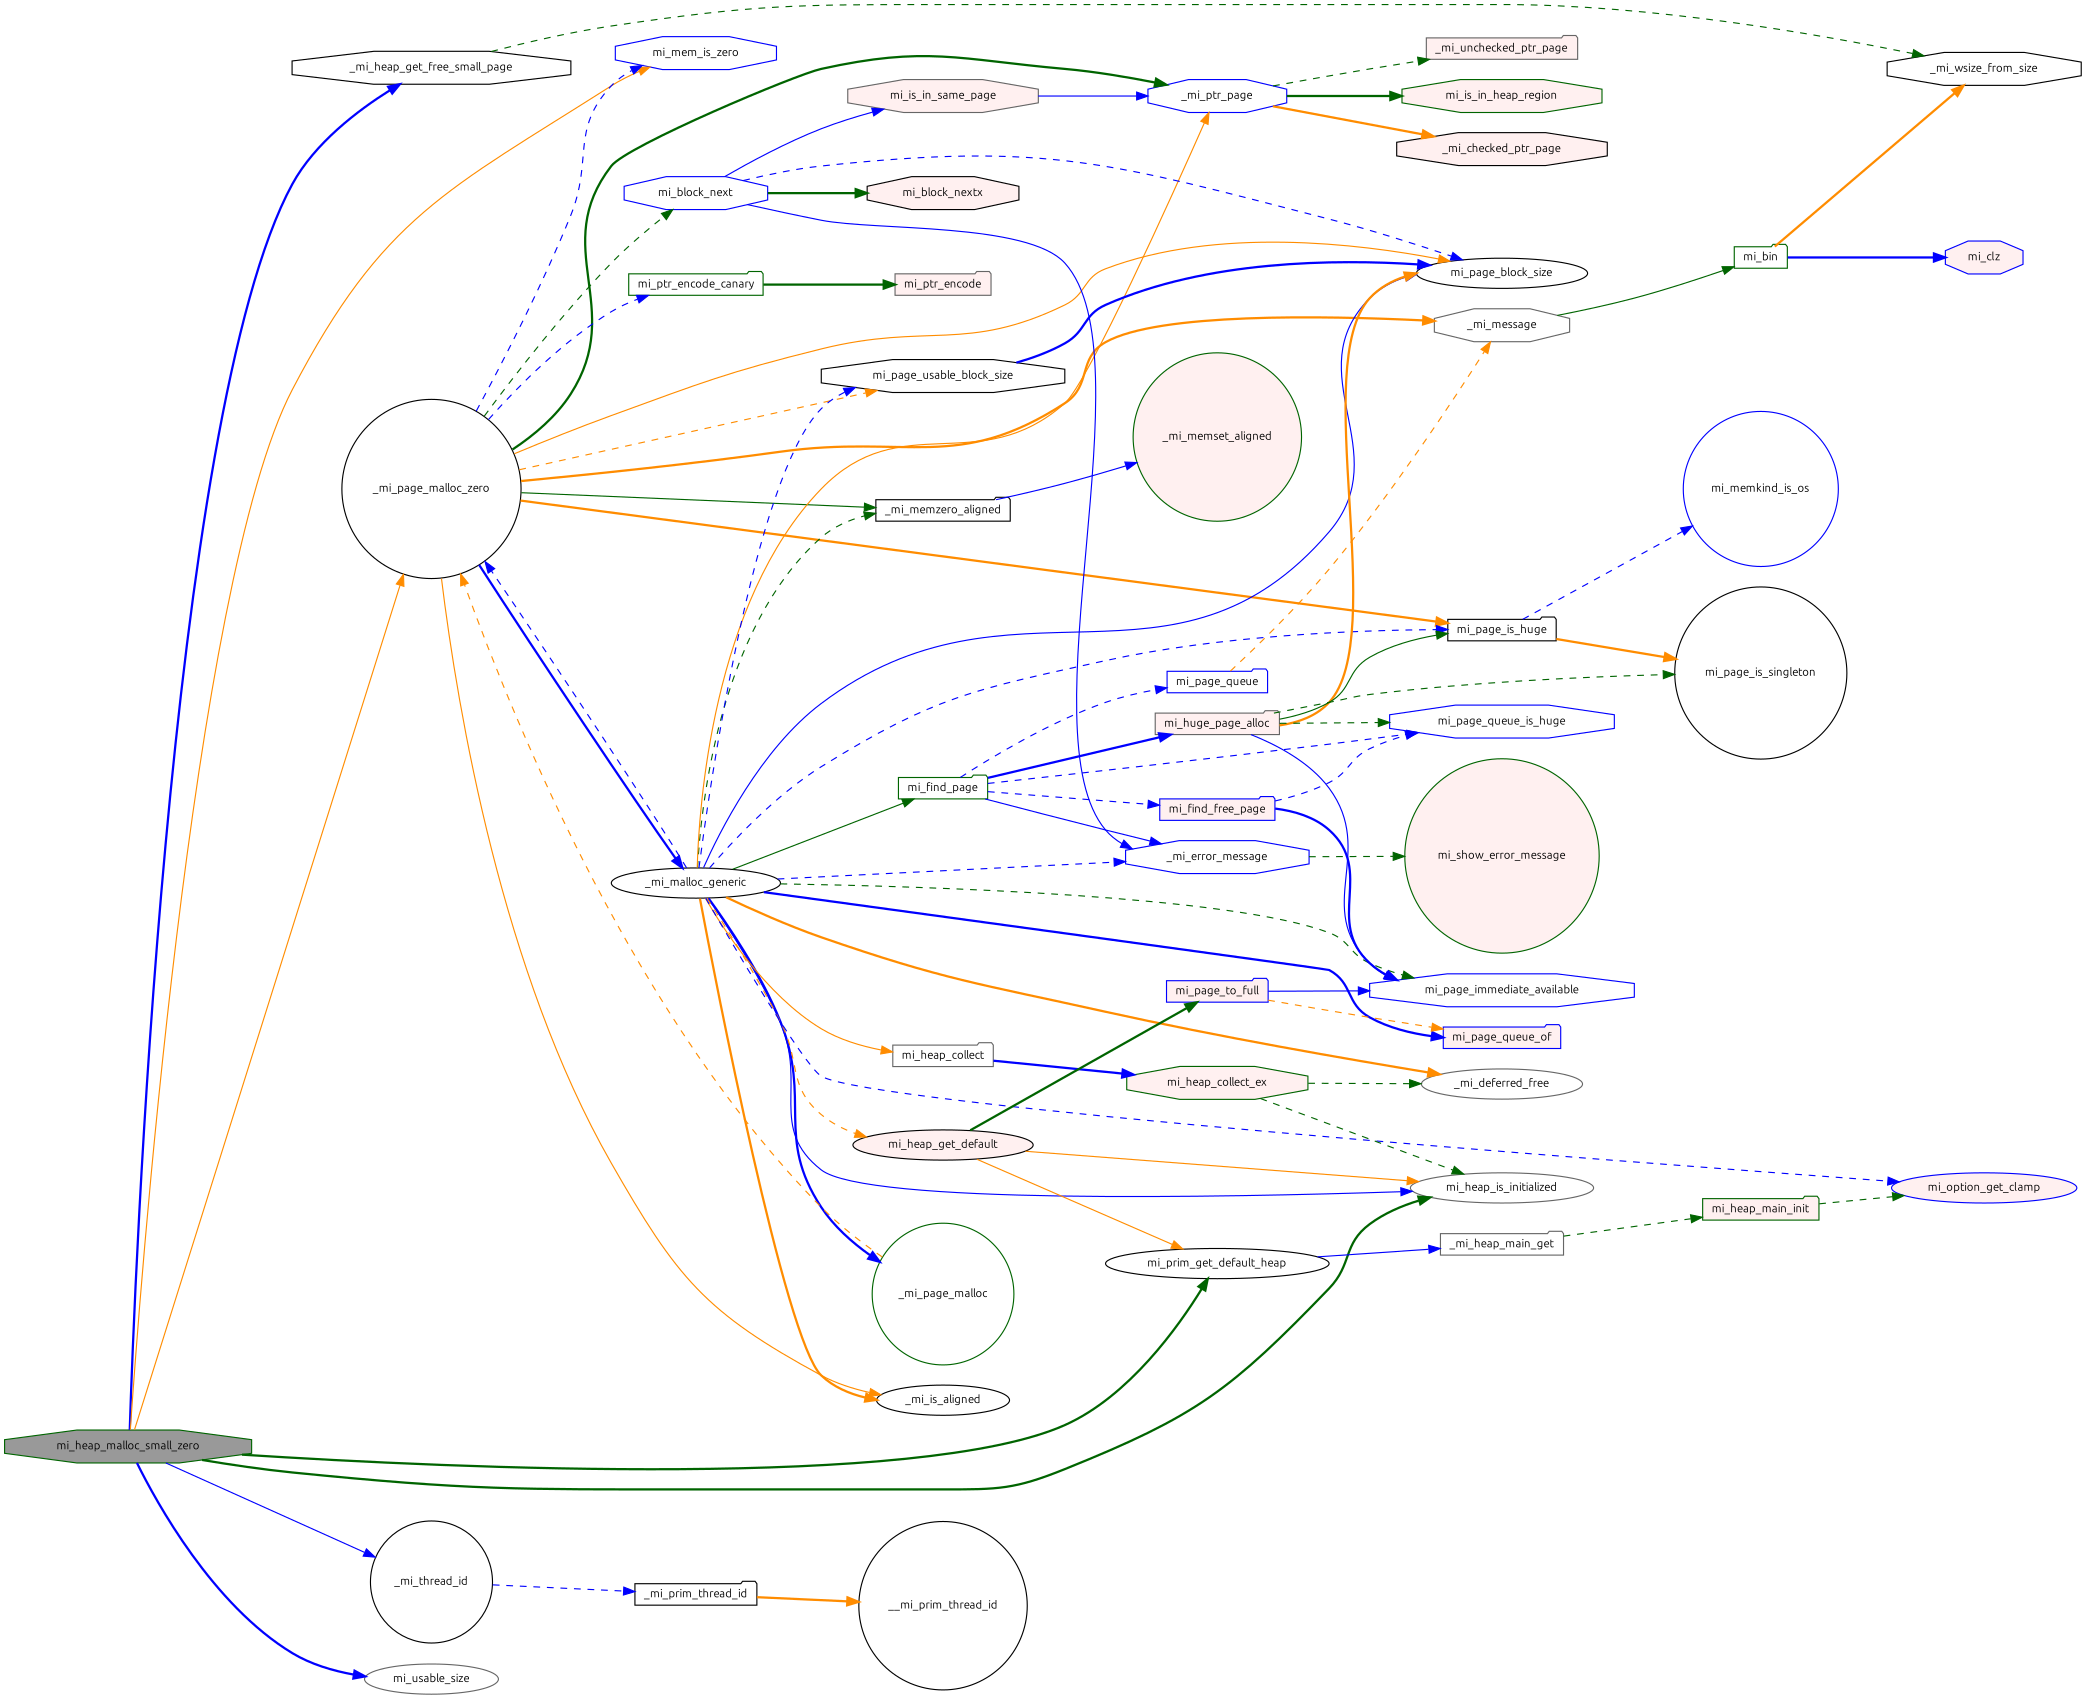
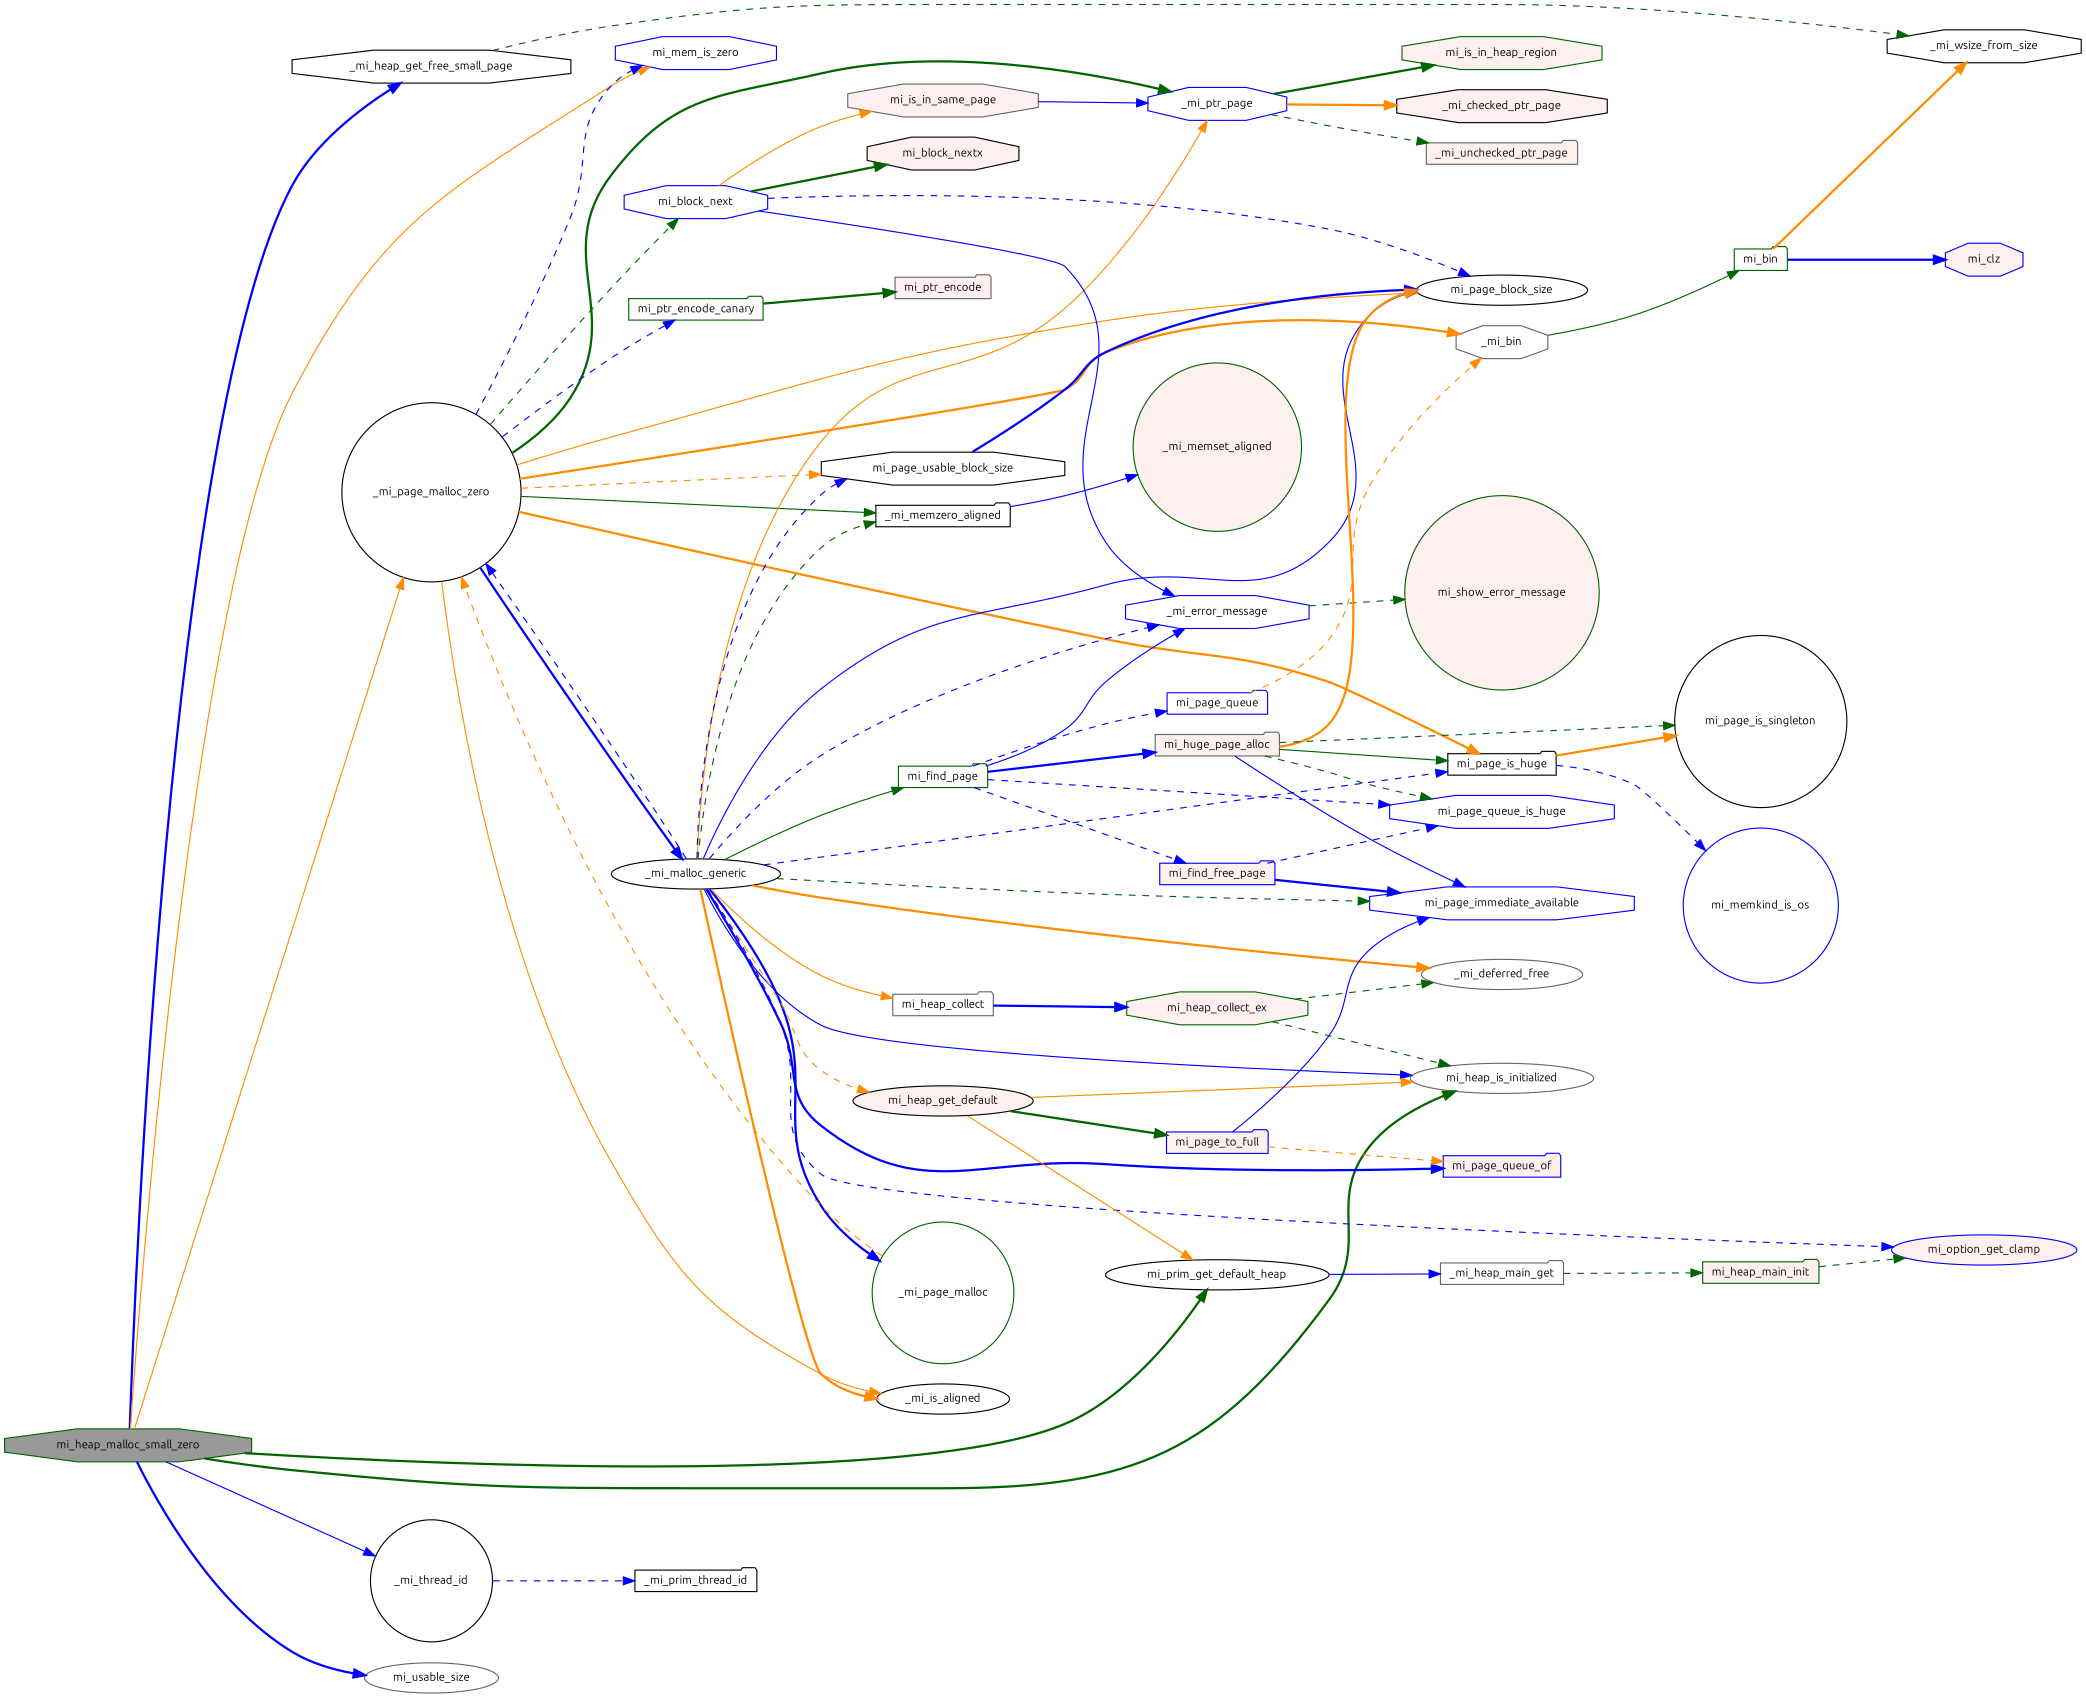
edge "mi_block_next" -> "mi_is_in_same_page": color blue -> darkorange
node "_mi_message": label "_mi_message" -> "_mi_bin"
node "__mi_prim_thread_id": removed
